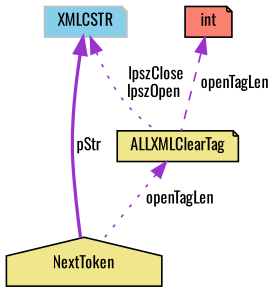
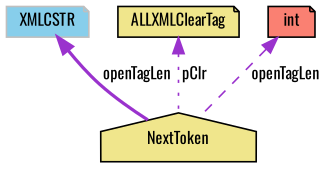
edge "ALLXMLClearTag" -> "int": now "NextToken" -> "int"
edge "ALLXMLClearTag" -> "XMLCSTR": removed, label "lpszClose lpszOpen"
edge "NextToken" -> "XMLCSTR": label " pStr" -> " openTagLen"
edge "NextToken" -> "ALLXMLClearTag": label " openTagLen" -> " pClr"
